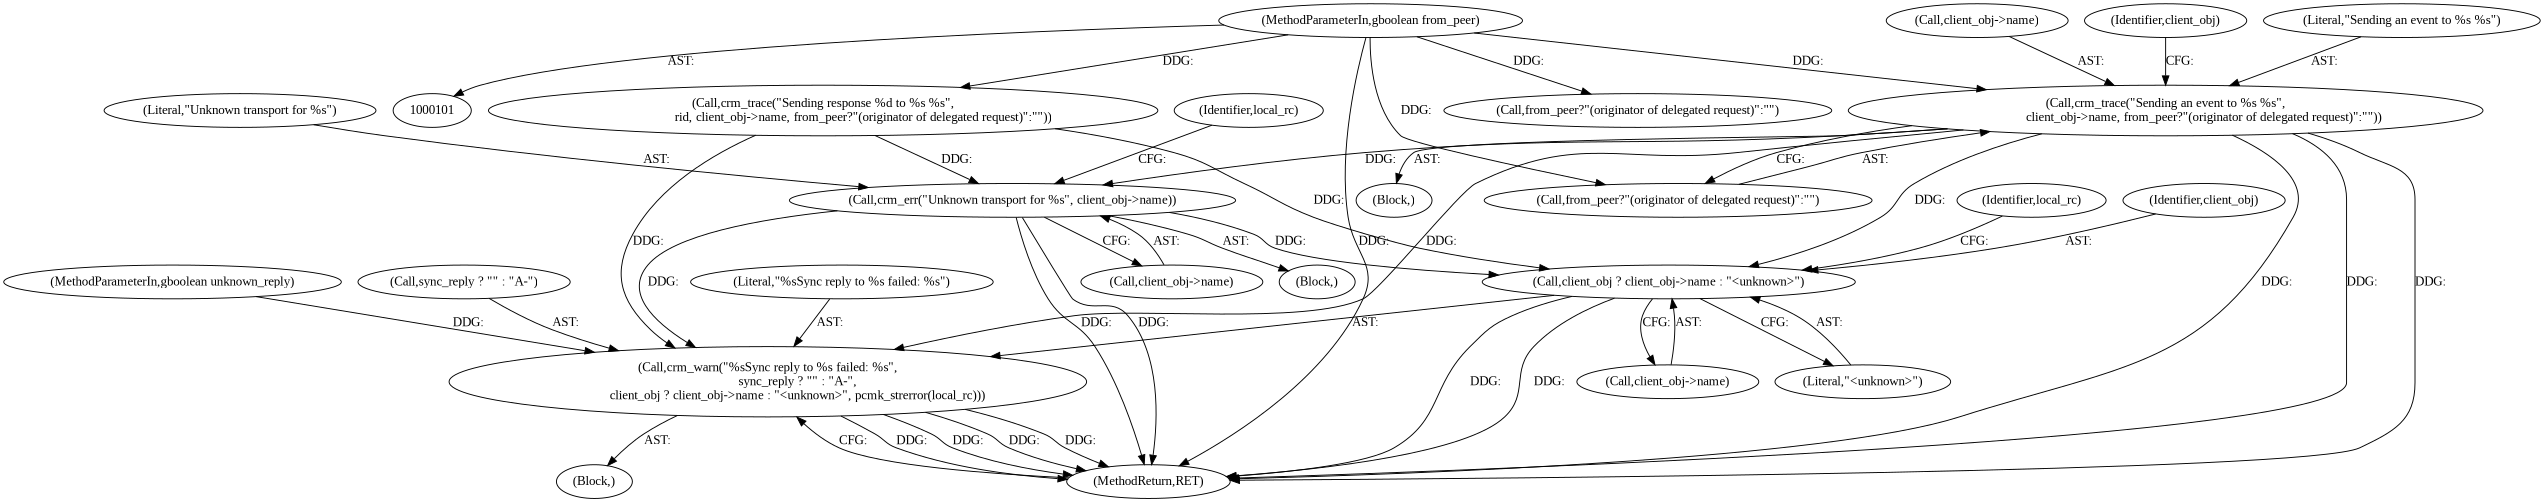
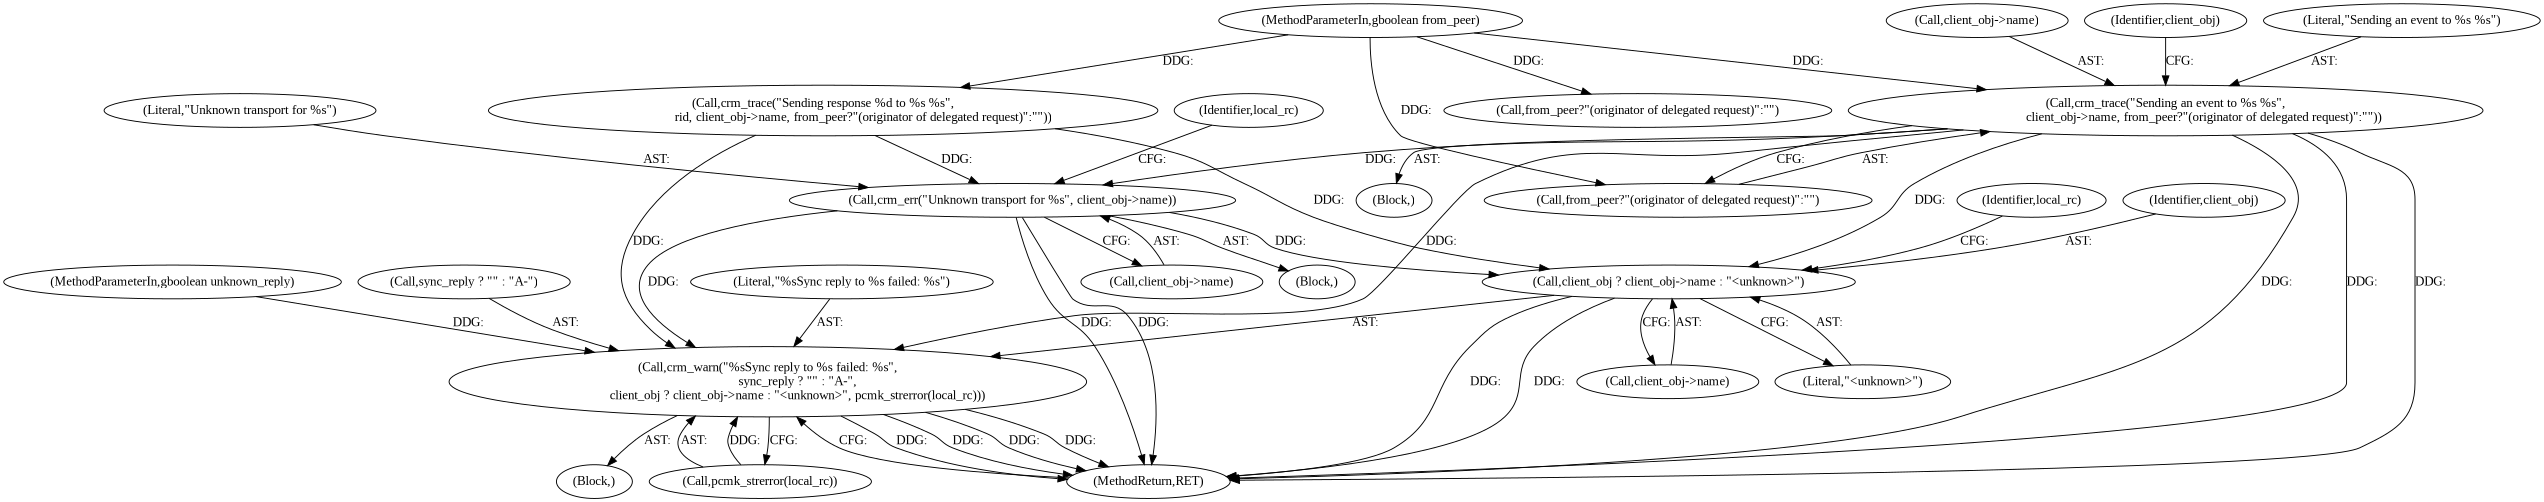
node "1000101": removed
edge "(MethodParameterIn,gboolean from_peer)" -> "(MethodReturn,RET)": removed, label "DDG:"
node "(Call,pcmk_strerror(local_rc))": added
